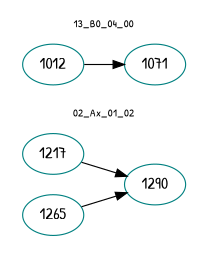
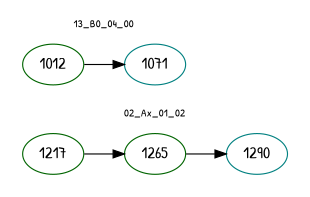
node "1012": color teal -> darkgreen
node "1217": color teal -> darkgreen
edge "1217" -> "1290": now "1217" -> "1265"
node "1265": color teal -> darkgreen
